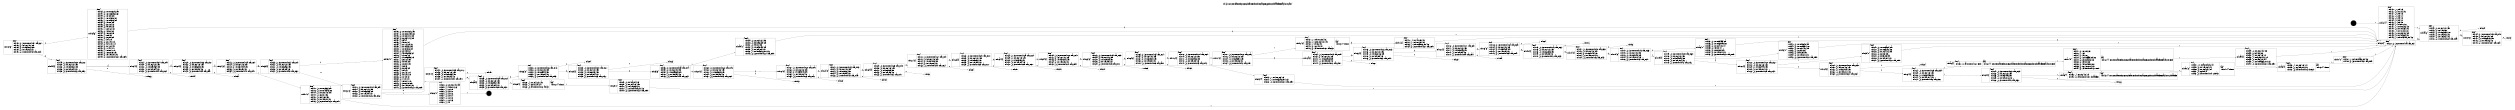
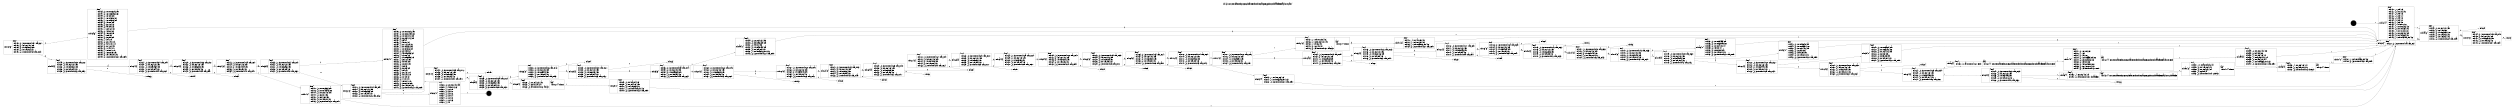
edge "0x401659 [25]" -> "0x401672 [25]": now "0x401659 [25]" -> "0x4020e4"
node "0x4022b0": removed
